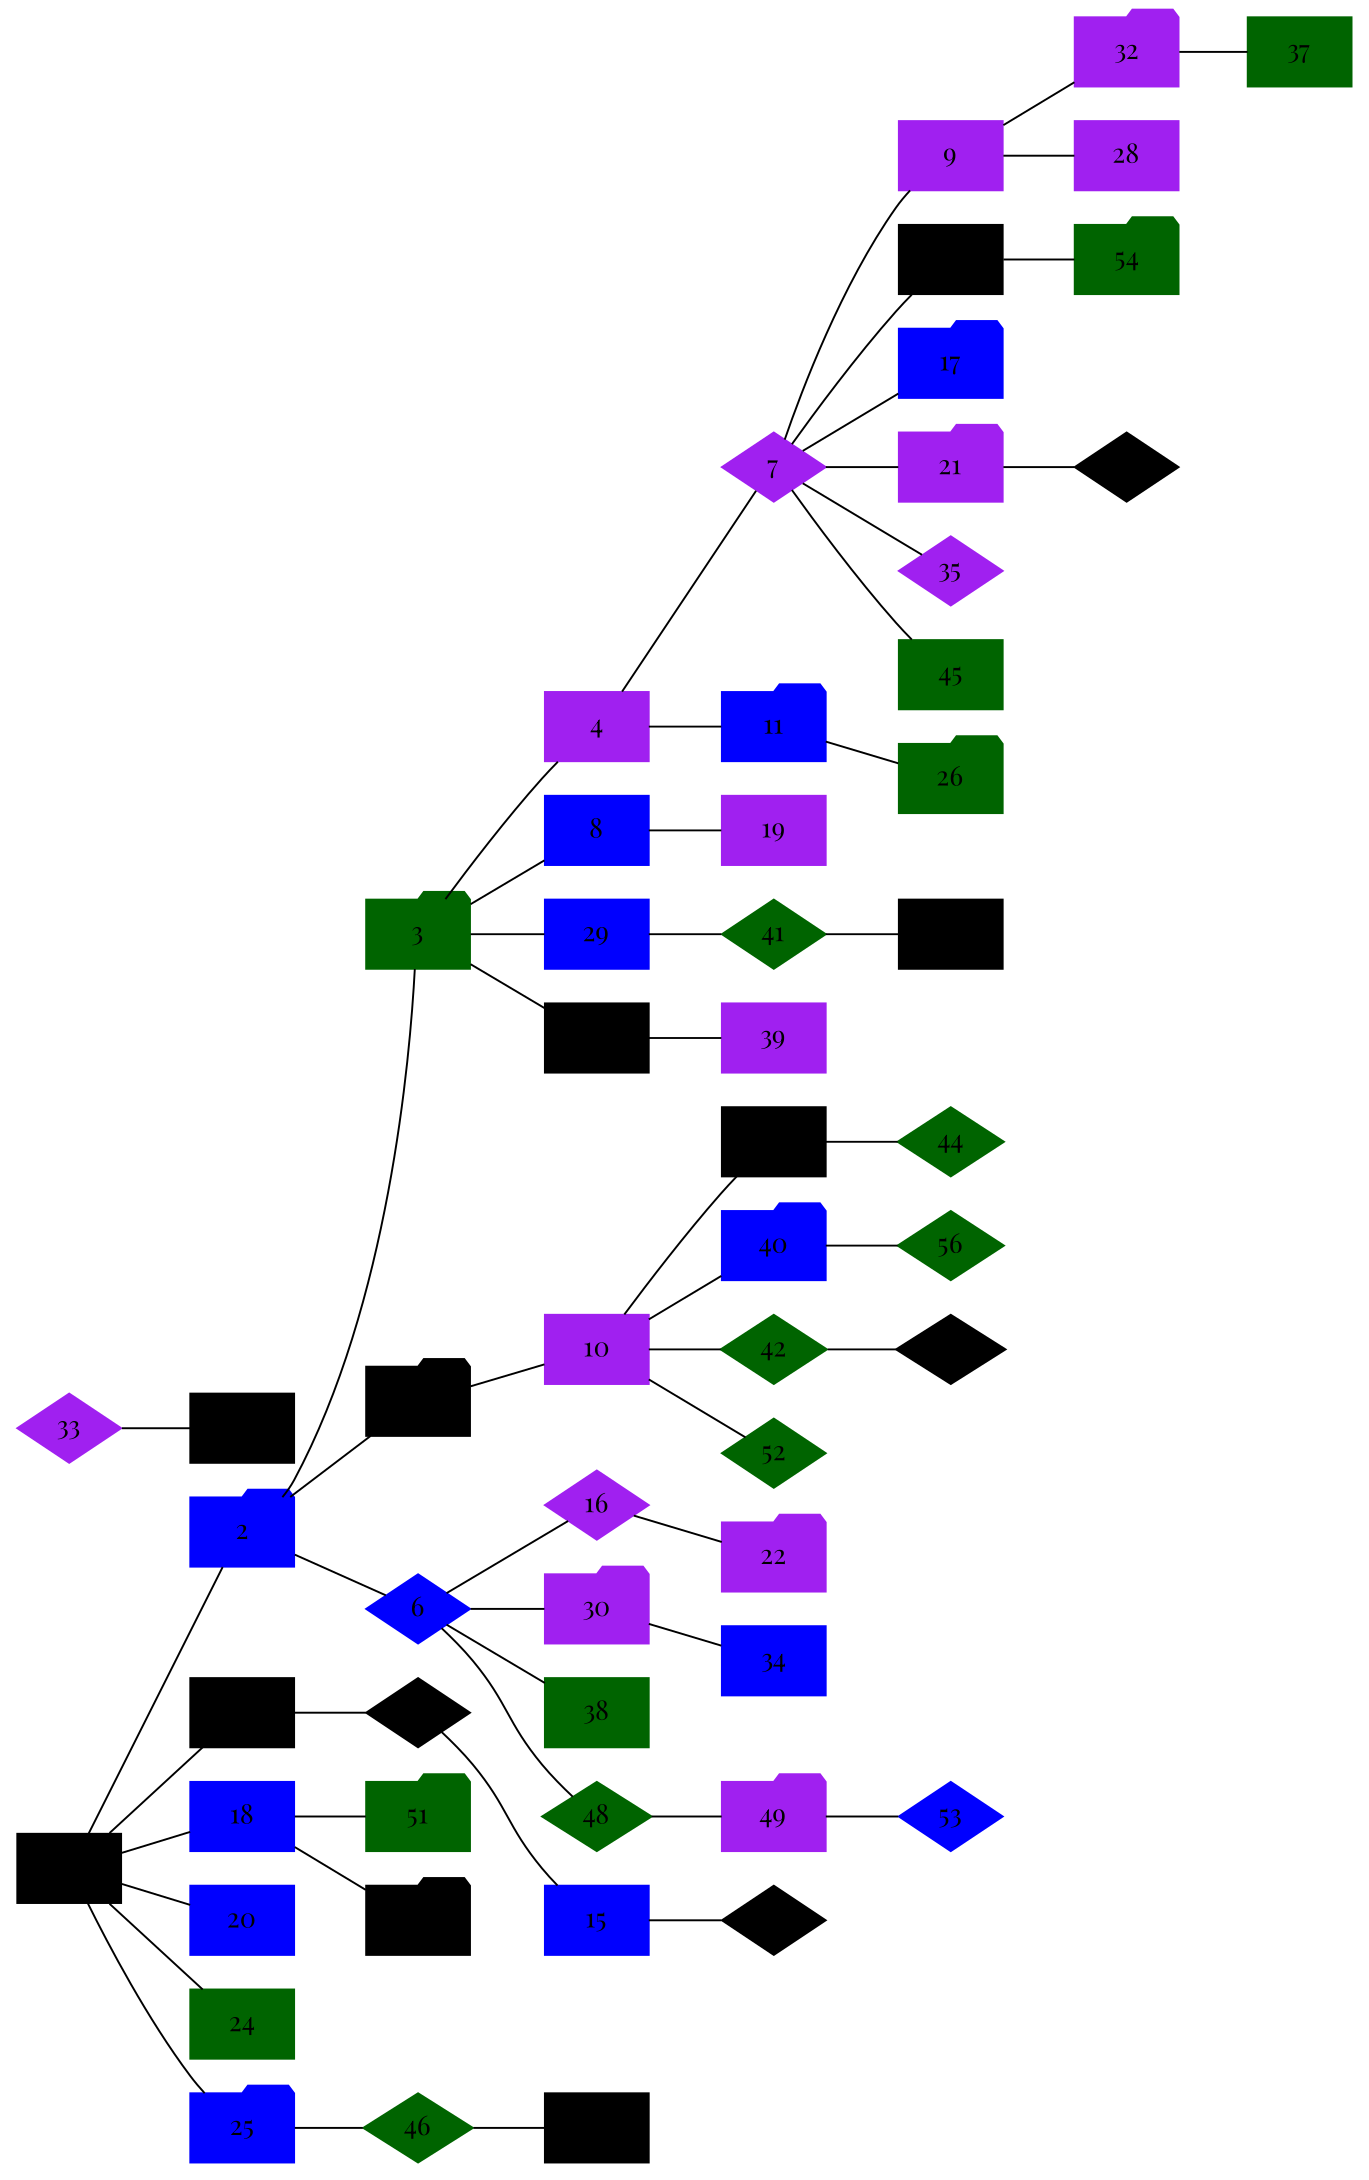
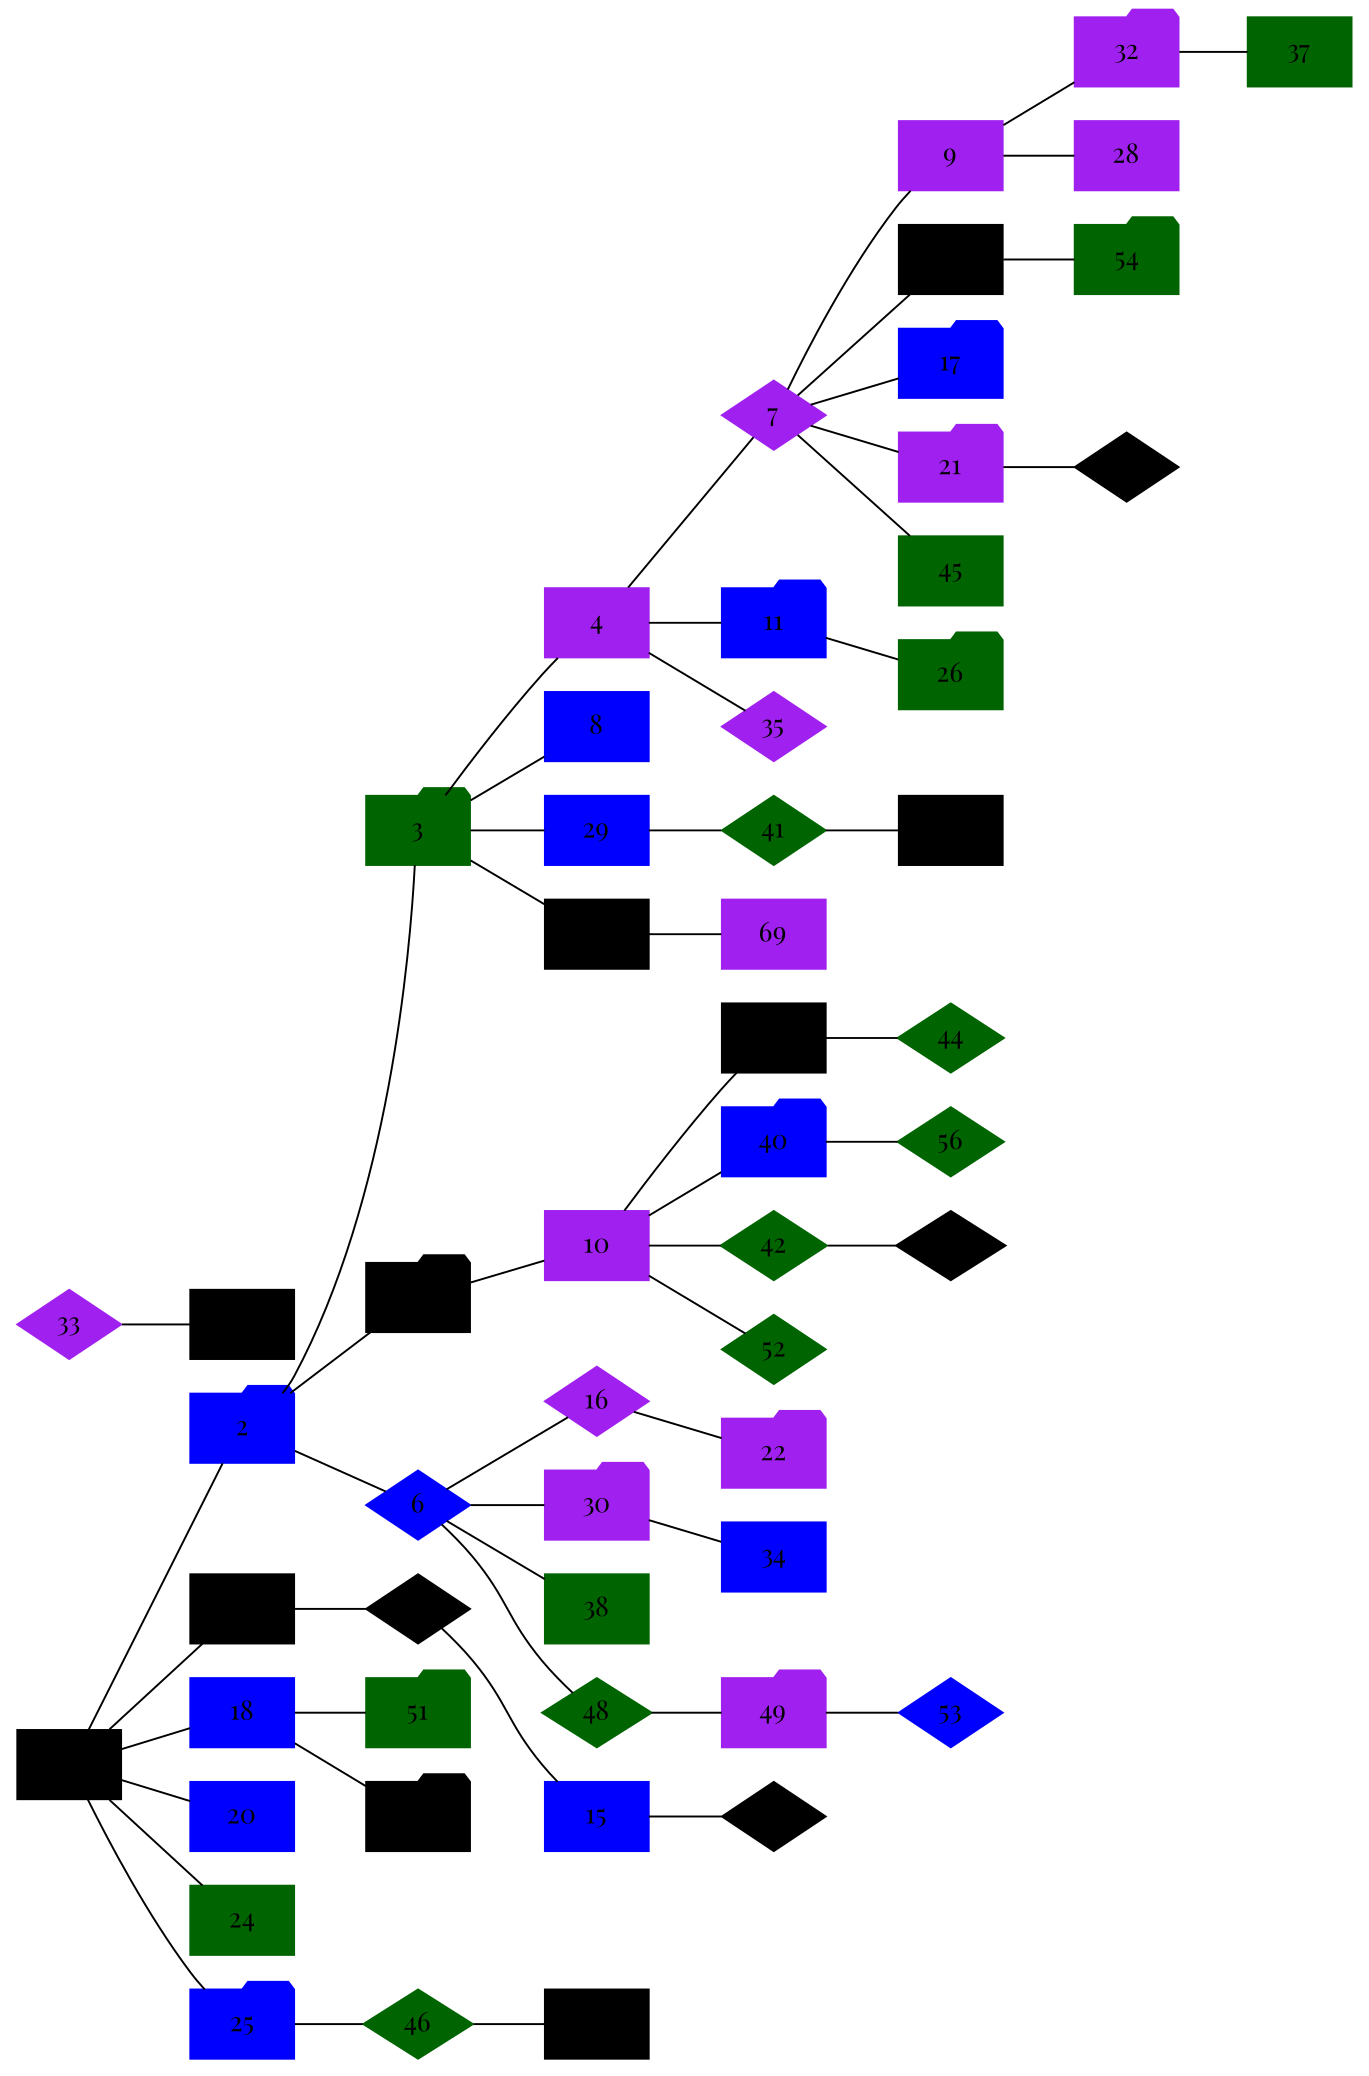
edge "7" -- "35": now "4" -- "35"
node "19": removed
node "39": label "39" -> "69"
